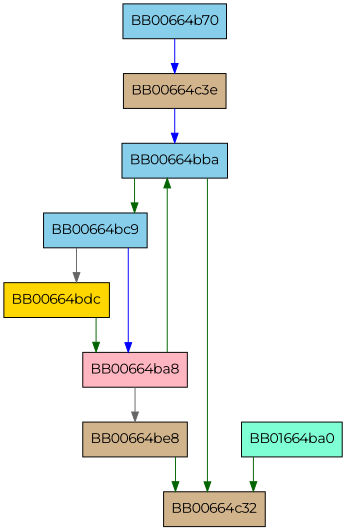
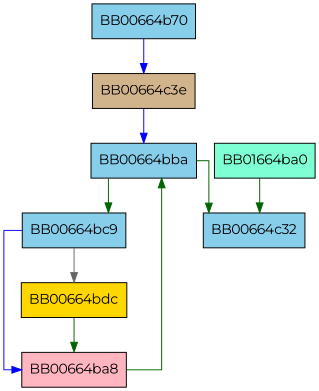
node "BB00664be8": removed
node "BB00664c32": fillcolor tan -> skyblue
